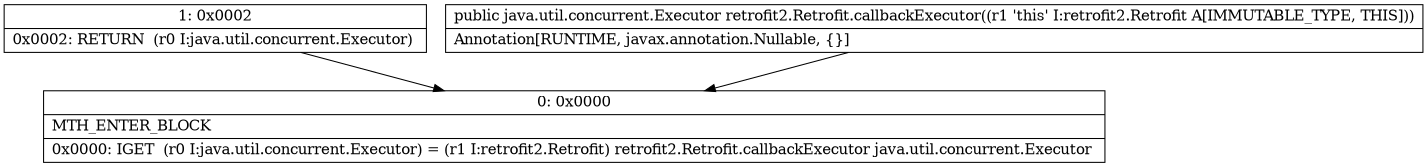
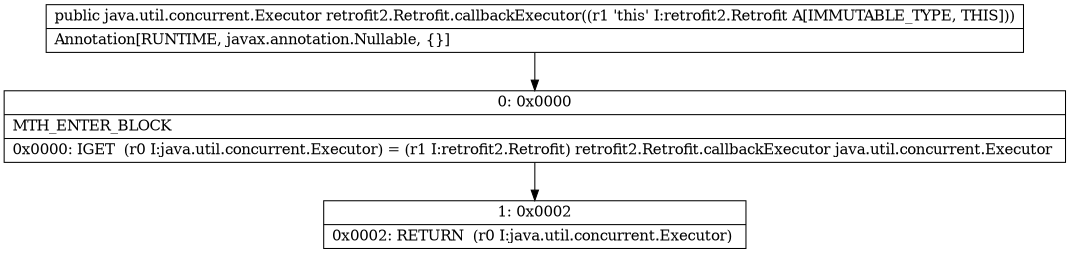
edge "1: 0x0002" -> "0: 0x0000": reversed
